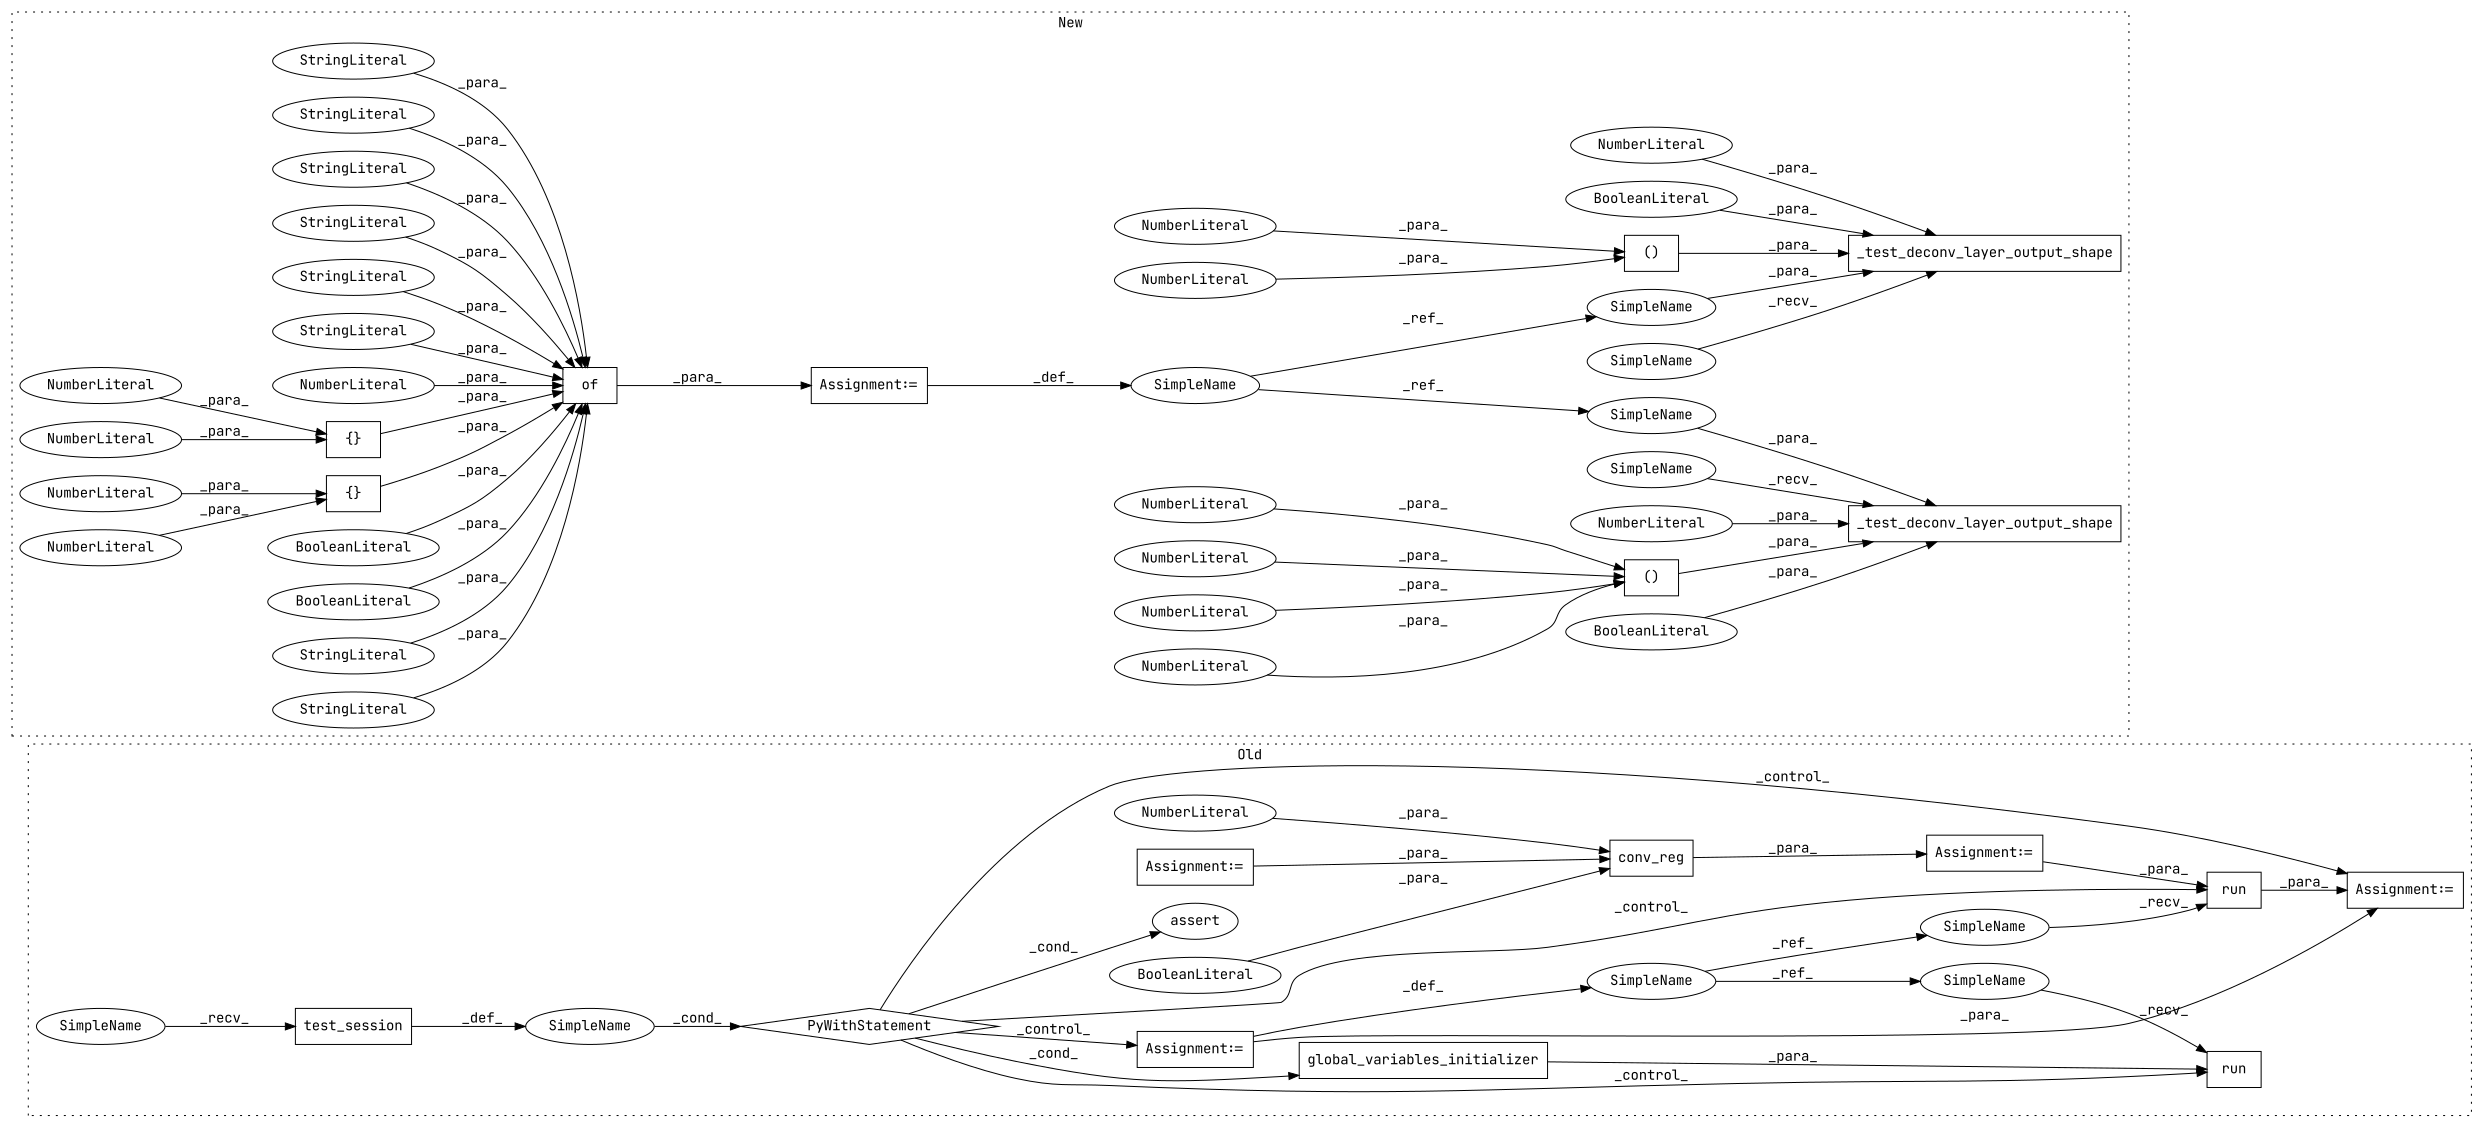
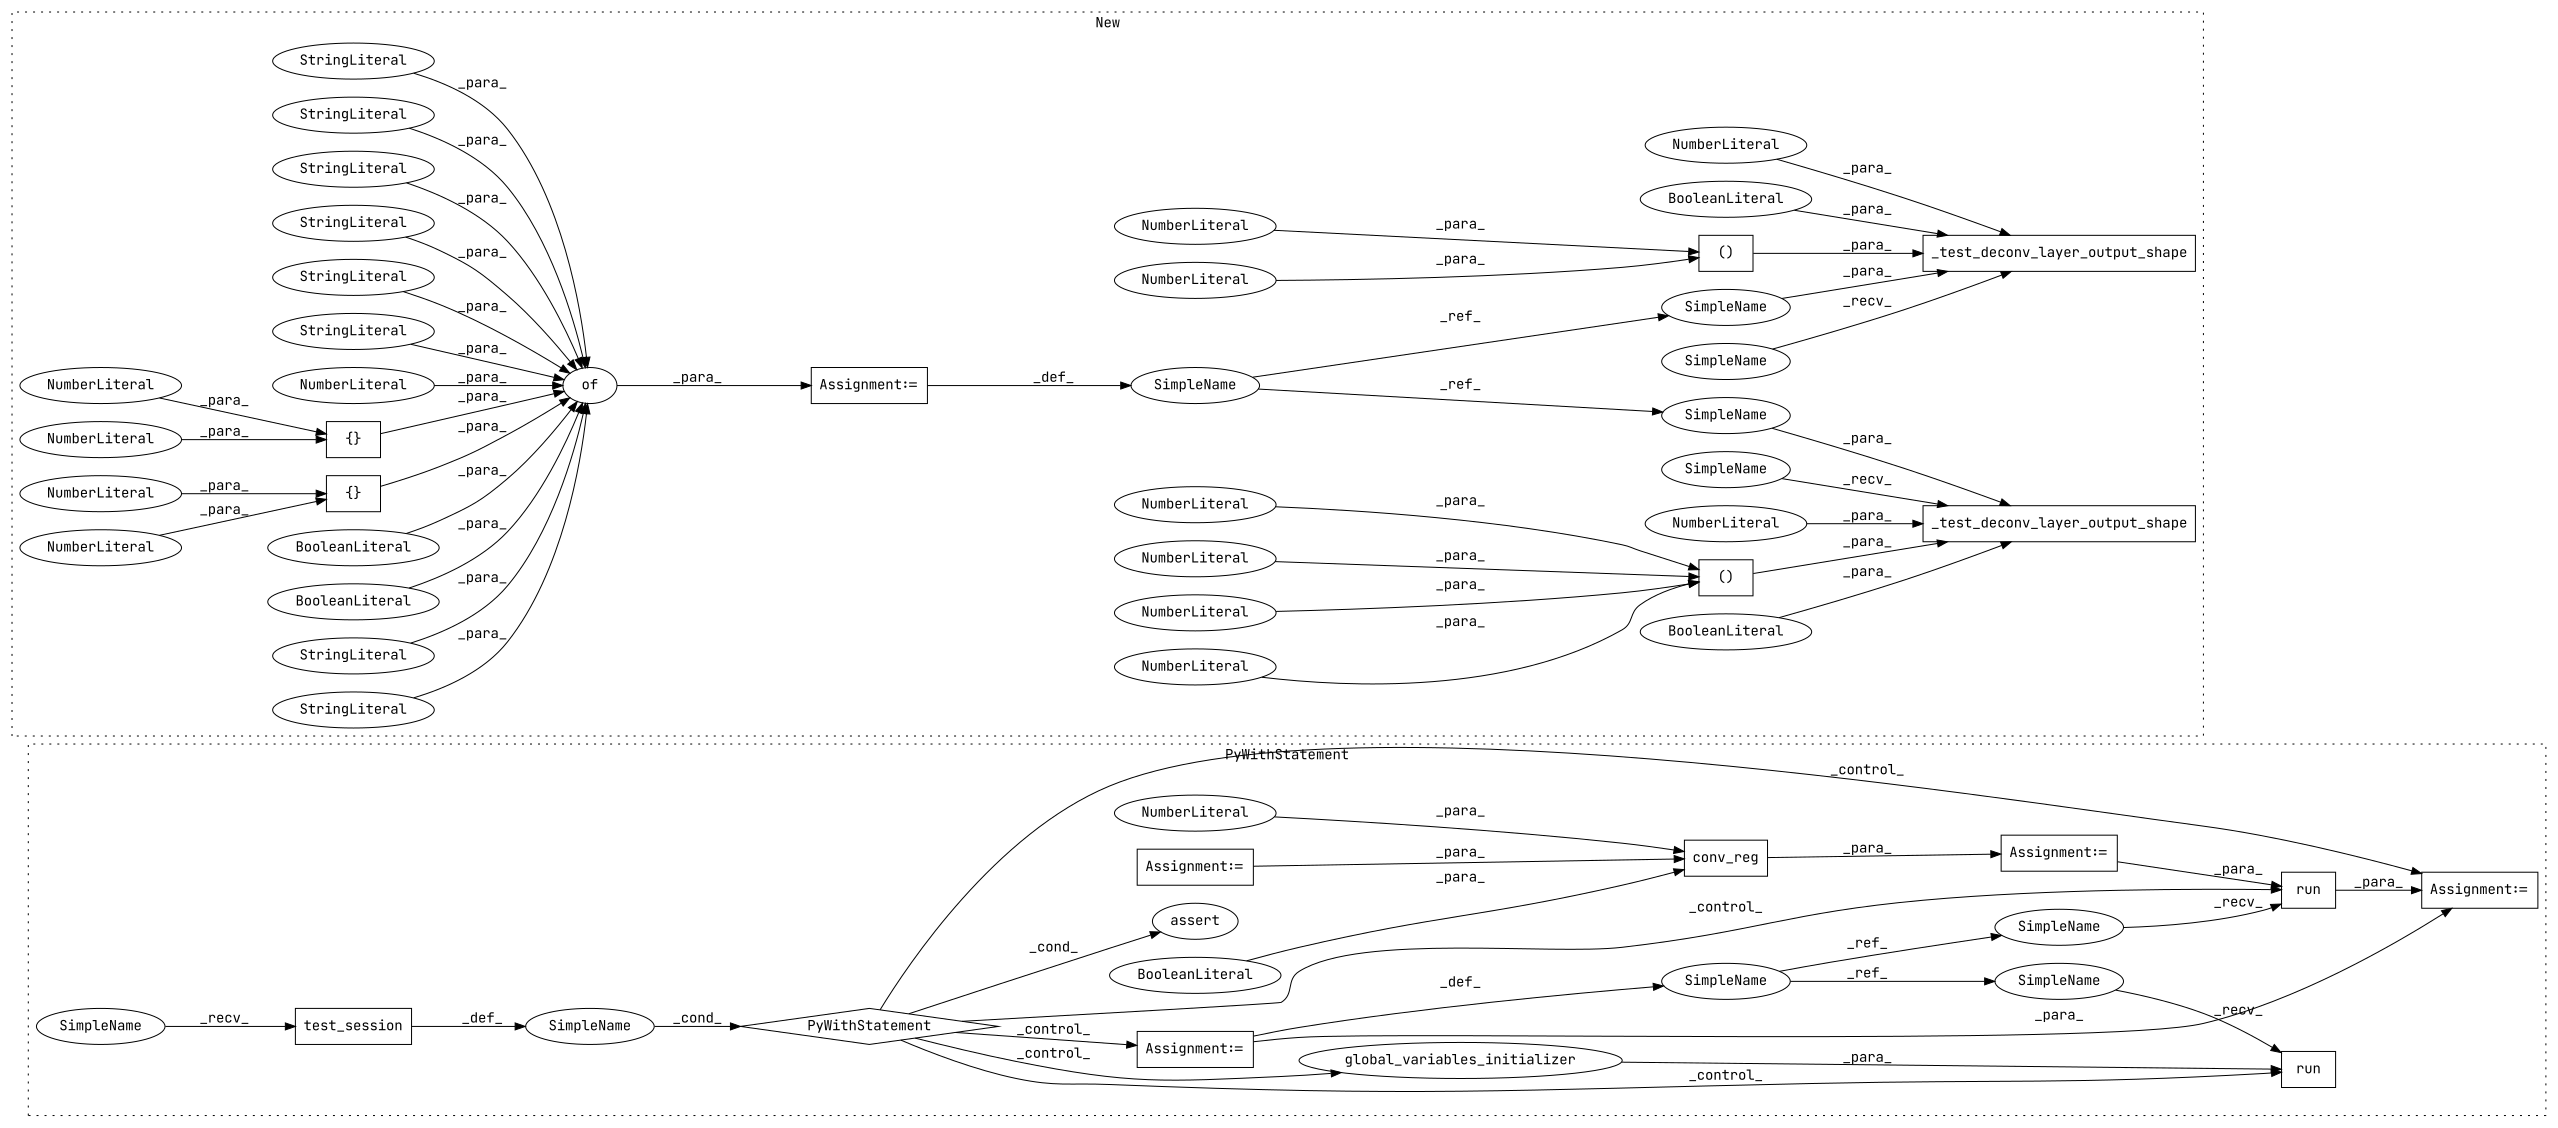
node "of": shape box -> ellipse
cluster "Old": label "Old" -> "PyWithStatement"
edge "PyWithStatement" -> "global_variables_initializer": label "_cond_" -> "_control_"
node "global_variables_initializer": shape box -> ellipse
